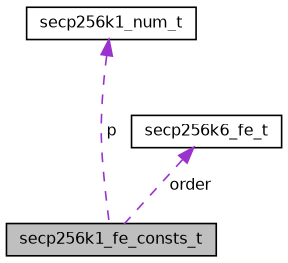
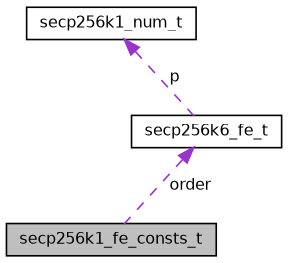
edge "secp256k1_fe_consts_t" -> "secp256k1_num_t": now "secp256k6_fe_t" -> "secp256k1_num_t"
